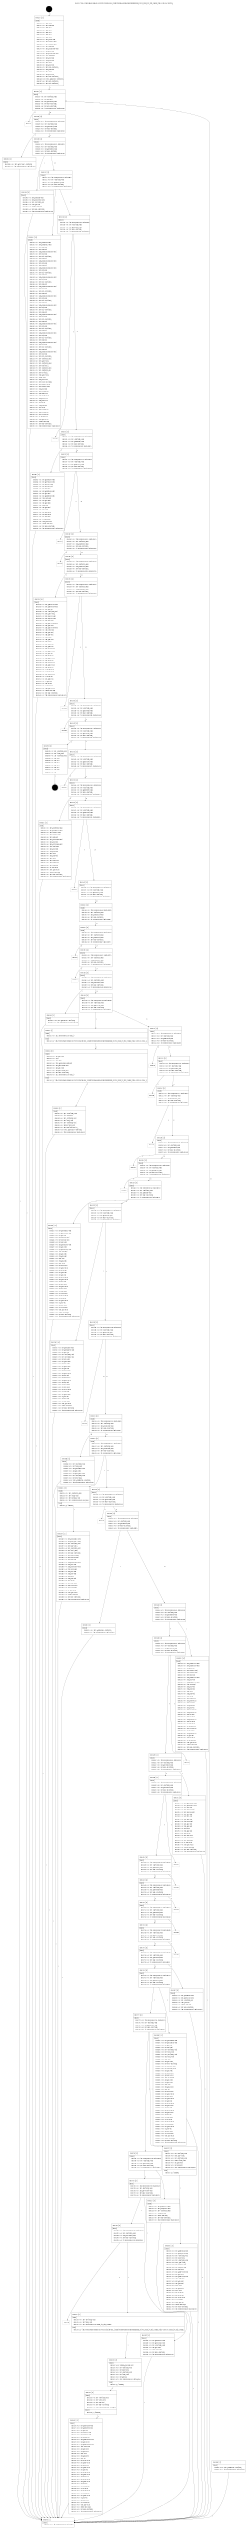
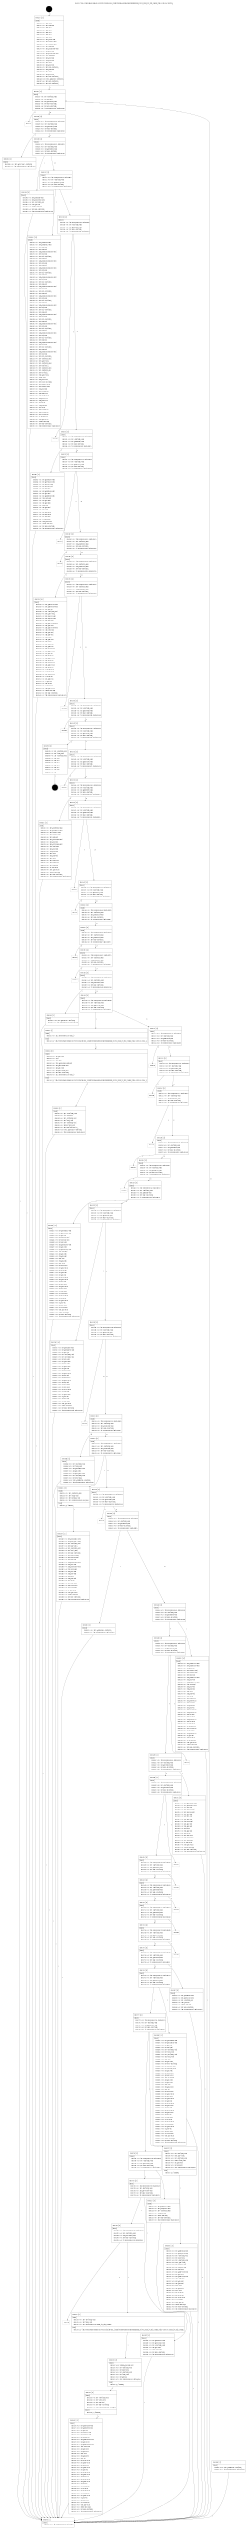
node "0x401c05": added
